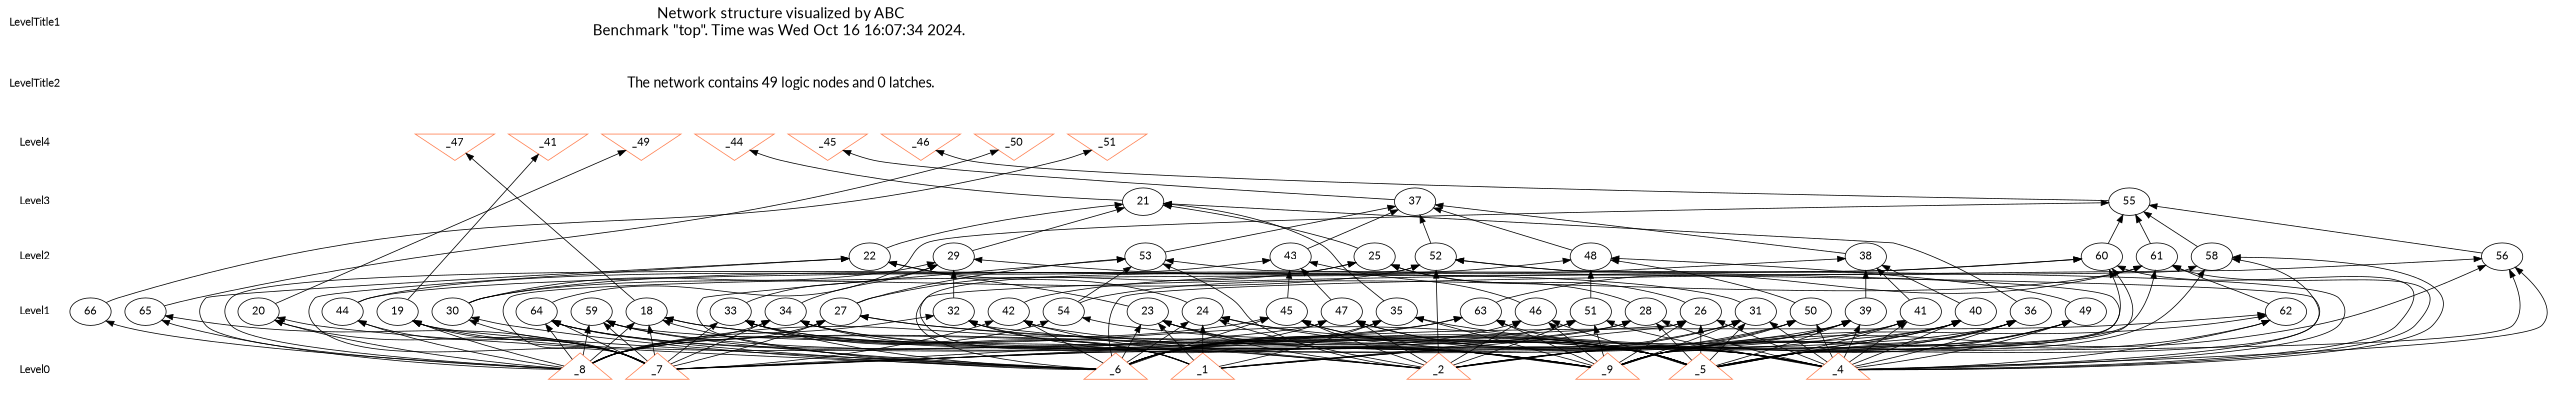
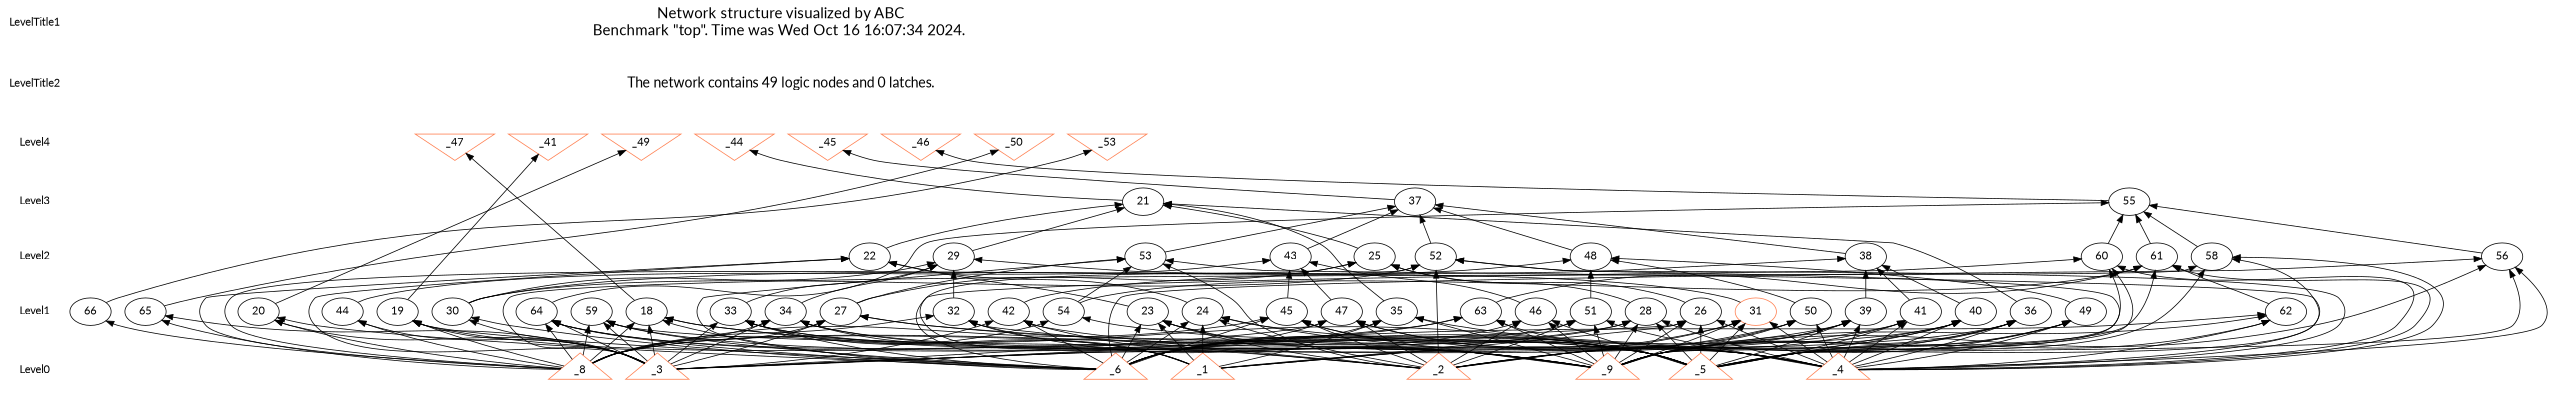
node "_51": label "_51" -> "_53"
edge "44" -> "60": removed
node "31": color black -> coral
edge "_9" -> "28": added
node "_7": label "_7" -> "_3"
